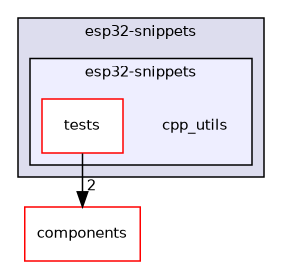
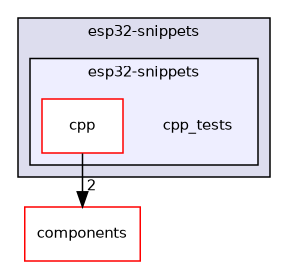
node "tests": label "tests" -> "cpp"
node "cpp_utils": label "cpp_utils" -> "cpp_tests"
